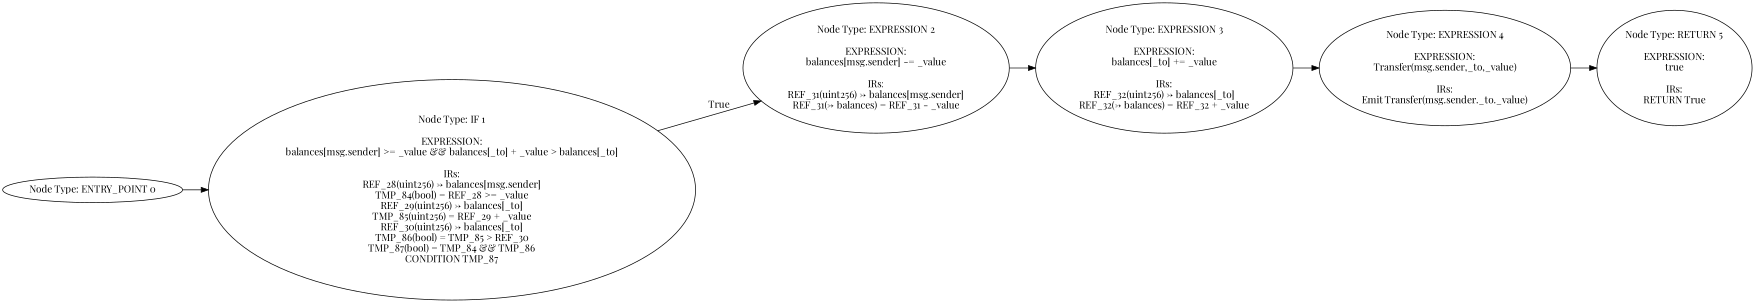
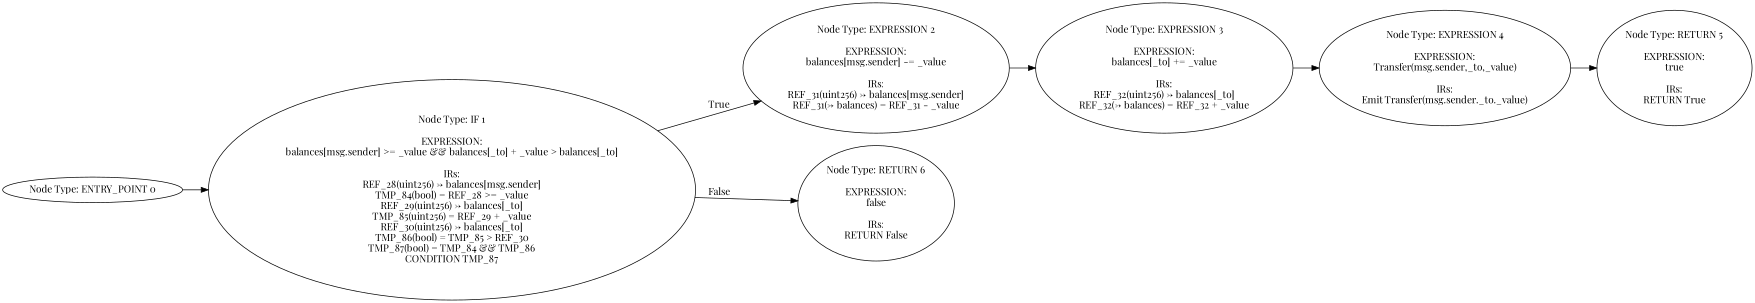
node "Node Type: RETURN 6 EXPRESSION: false IRs: RETURN False": added
